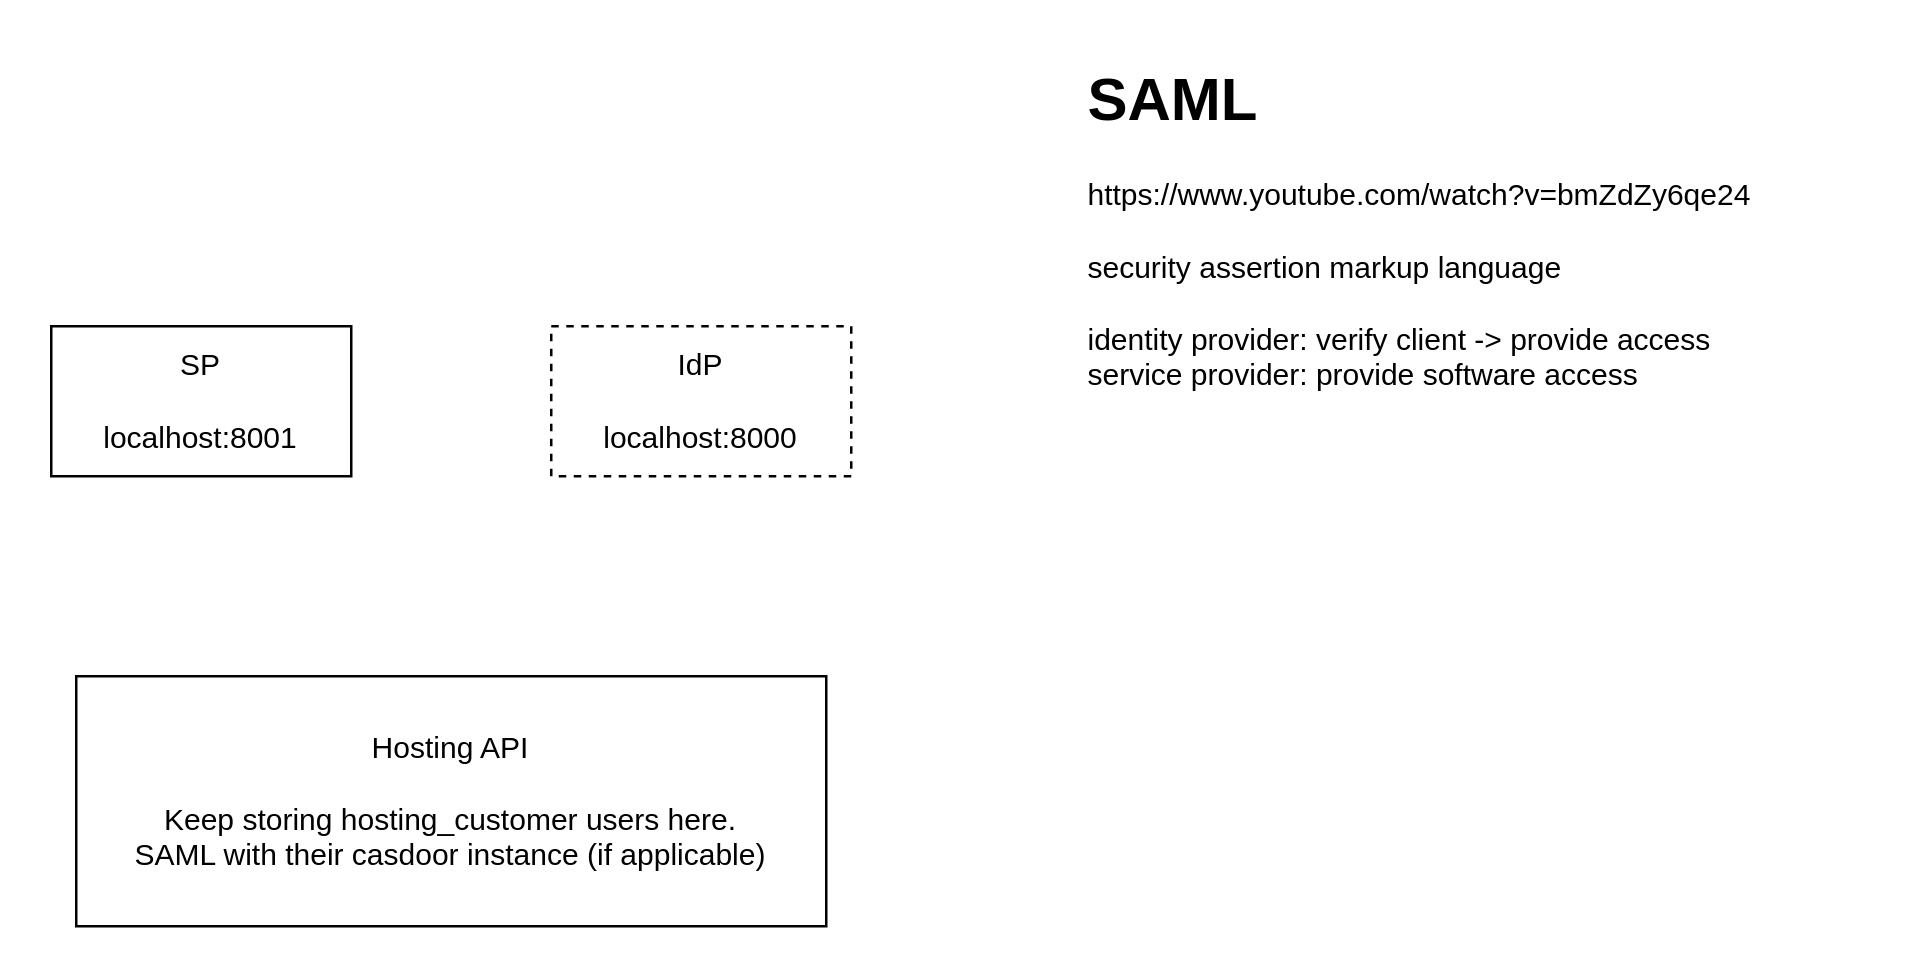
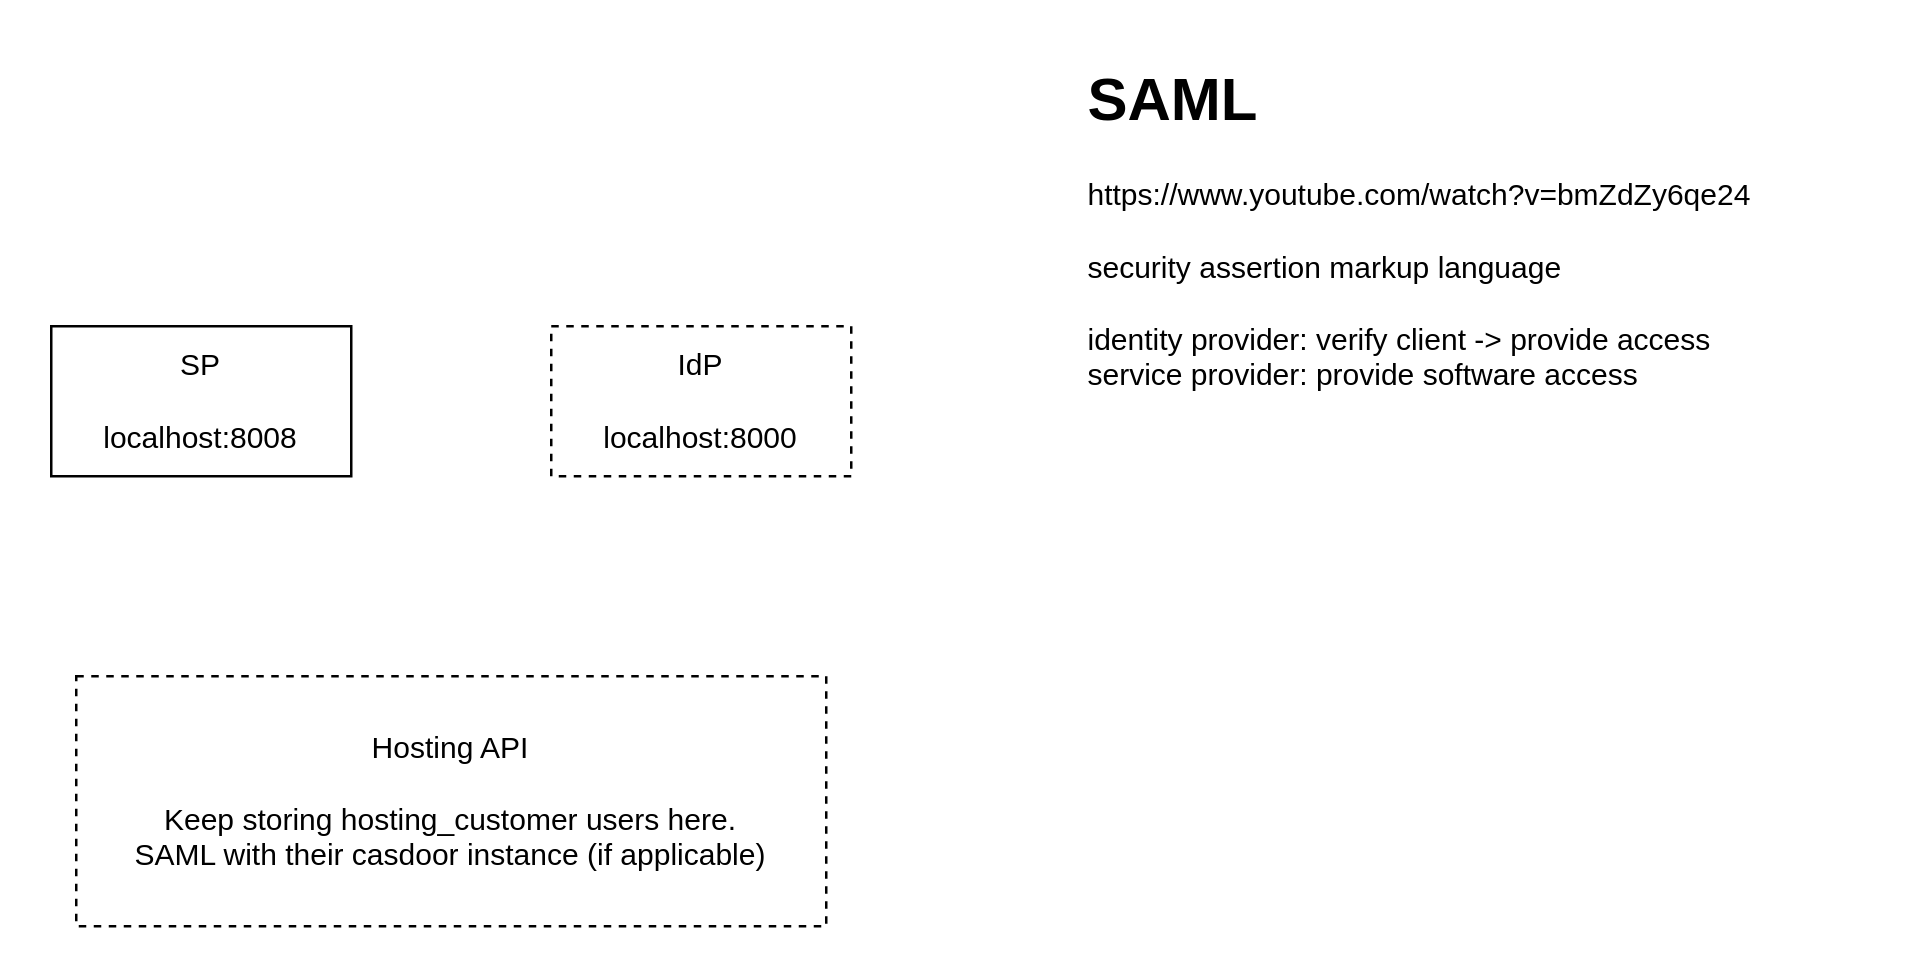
node "SP localhost:8001": label "SP localhost:8001" -> "SP localhost:8008"
node "Hosting API Keep storing hosting_customer users here. SAML with their casdoor instance (if applicable)": style solid -> dashed
